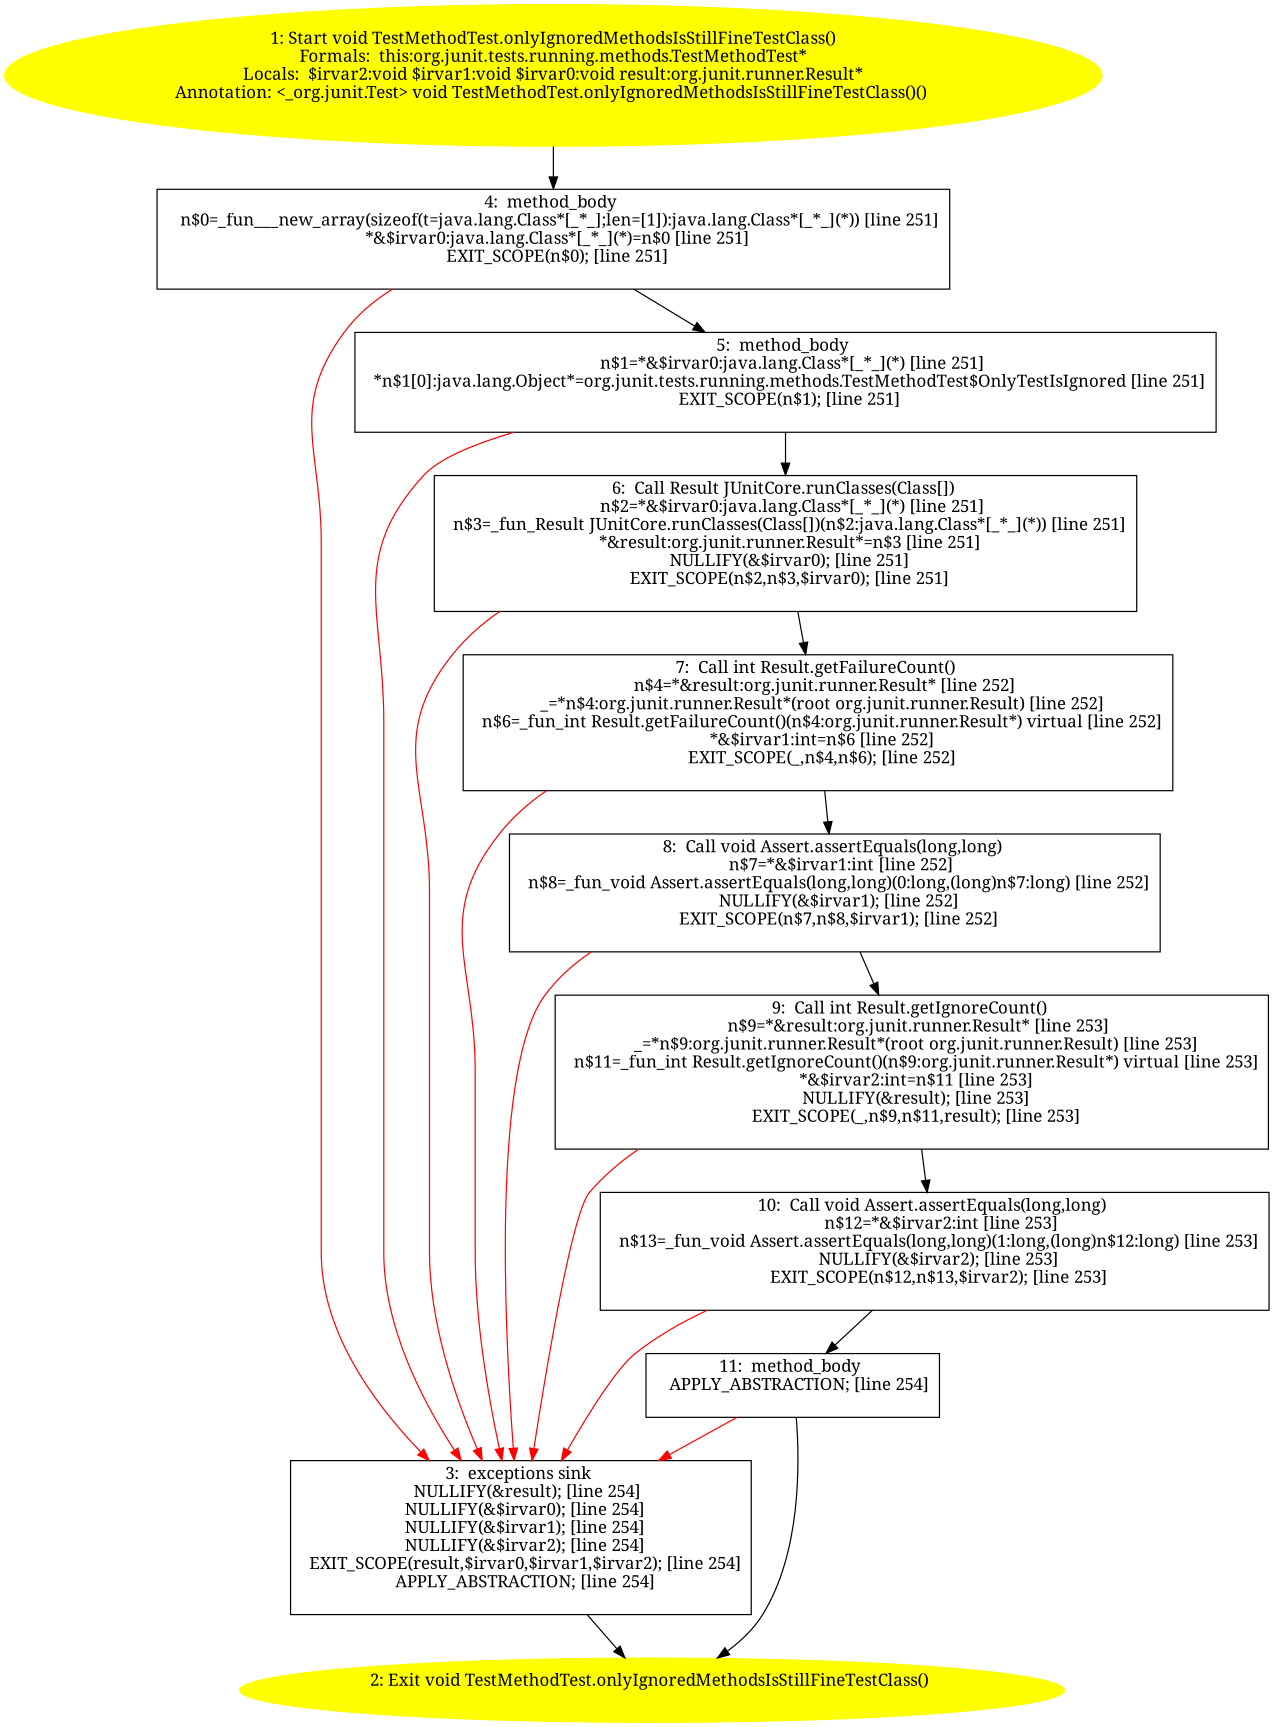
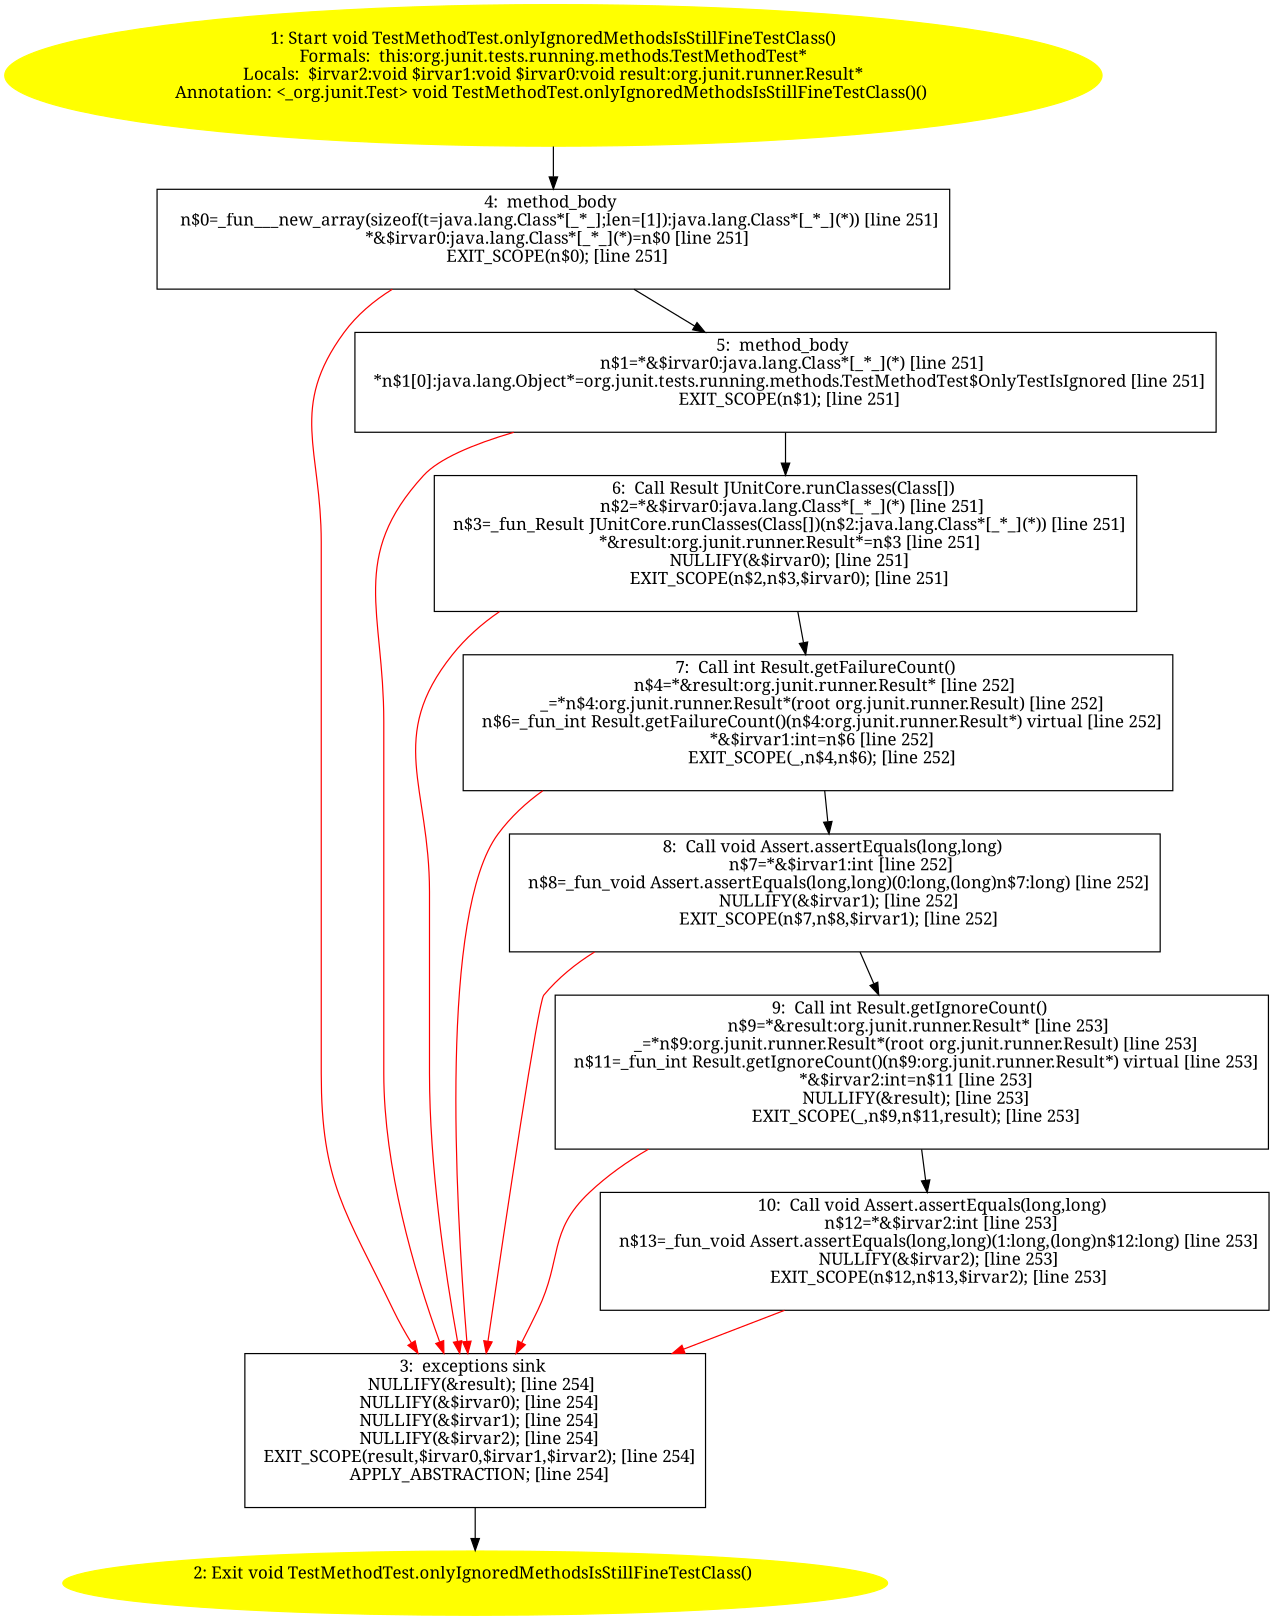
node "11:  method_body APPLY_ABSTRACTION; [line 254]": removed
